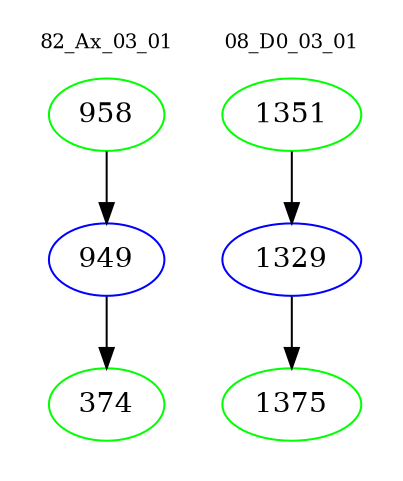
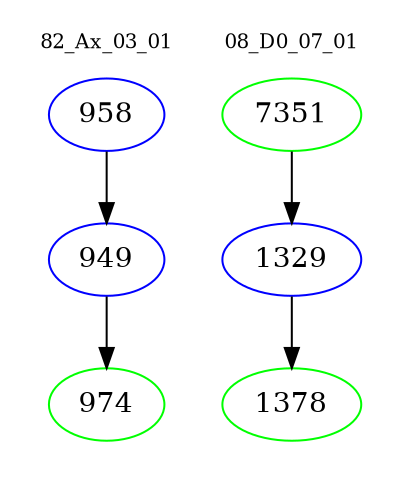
cluster "08_D0_03_01": label "08_D0_03_01" -> "08_D0_07_01"
node "958": color green -> blue
node "1351": label "1351" -> "7351"
node "374": label "374" -> "974"
node "1375": label "1375" -> "1378"
